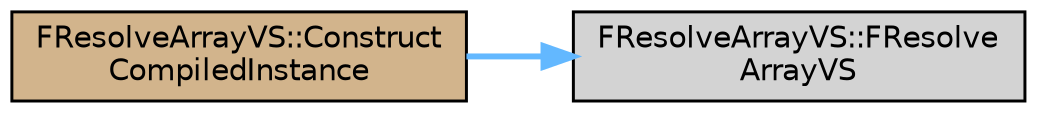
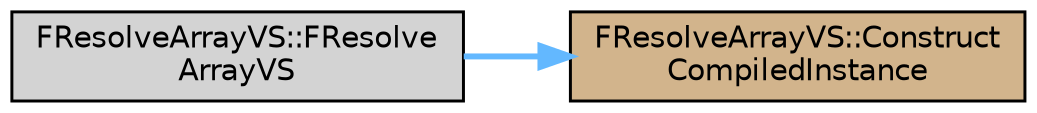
edge "FResolveArrayVS::Construct CompiledInstance" -> "FResolveArrayVS::FResolve ArrayVS": reversed
